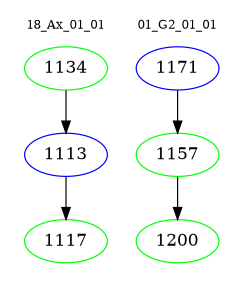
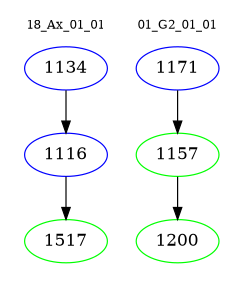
node "1134": color green -> blue
node "1113": label "1113" -> "1116"
node "1117": label "1117" -> "1517"
